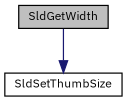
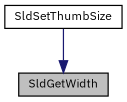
edge "SldGetWidth" -> "SldSetThumbSize": reversed
